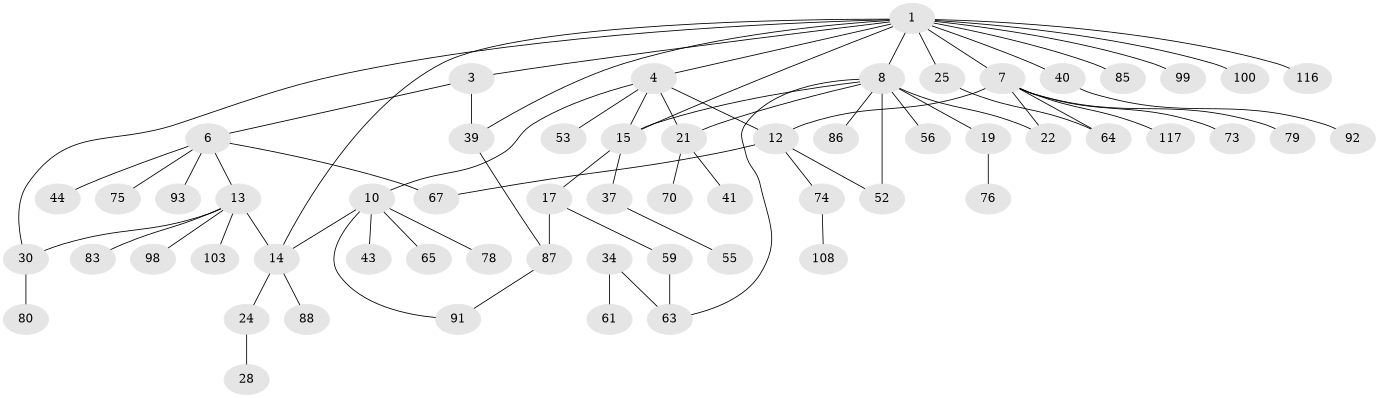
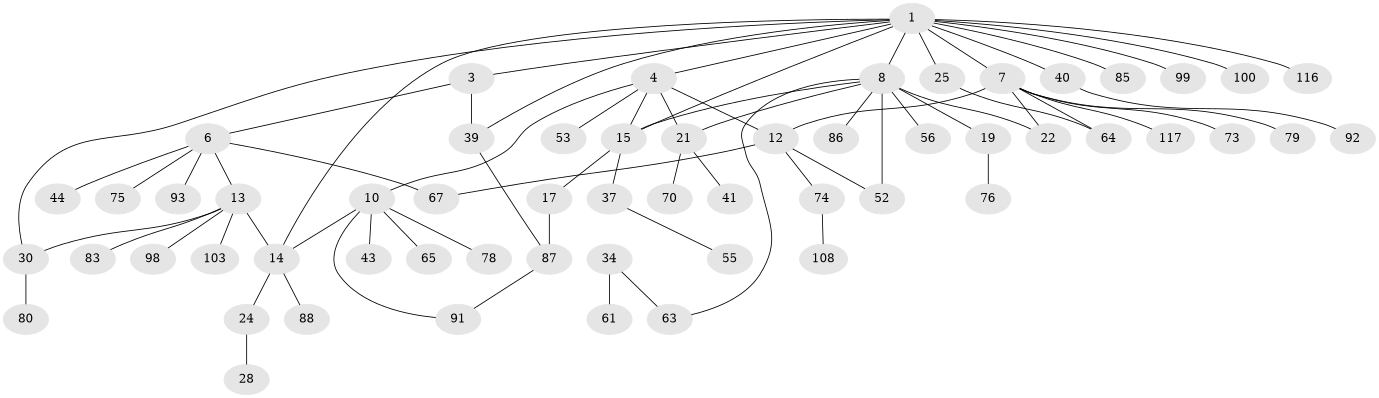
node "59": removed
